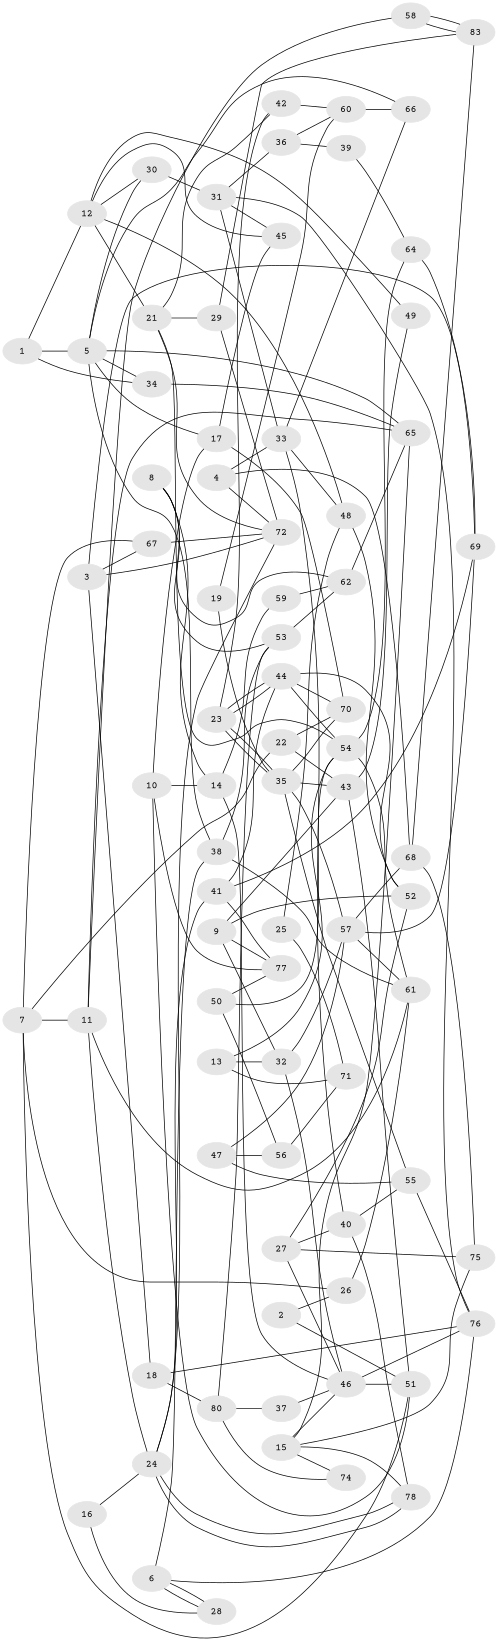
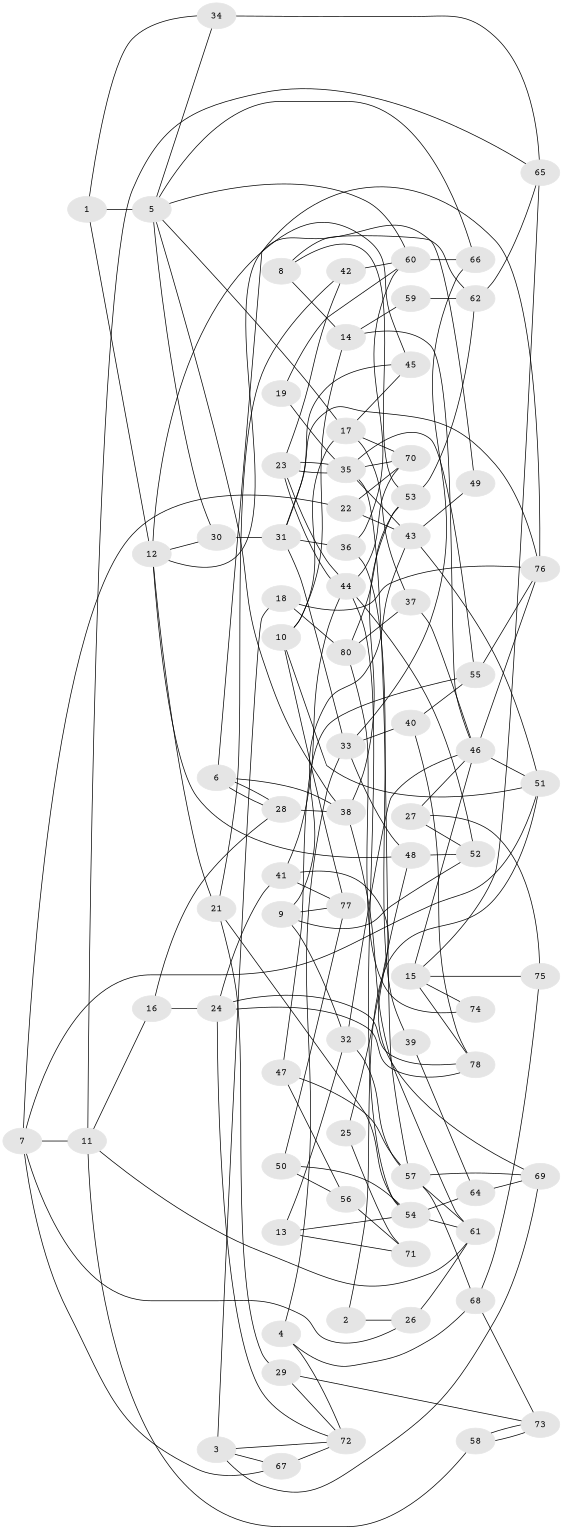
node "83": label "83" -> "73"
edge "5" -- "65": now "5" -- "60"
edge "21" -- "72": removed
edge "17" -- "37": added
edge "28" -- "38": added
edge "40" -- "27": removed
edge "11" -- "24": now "11" -- "16"
